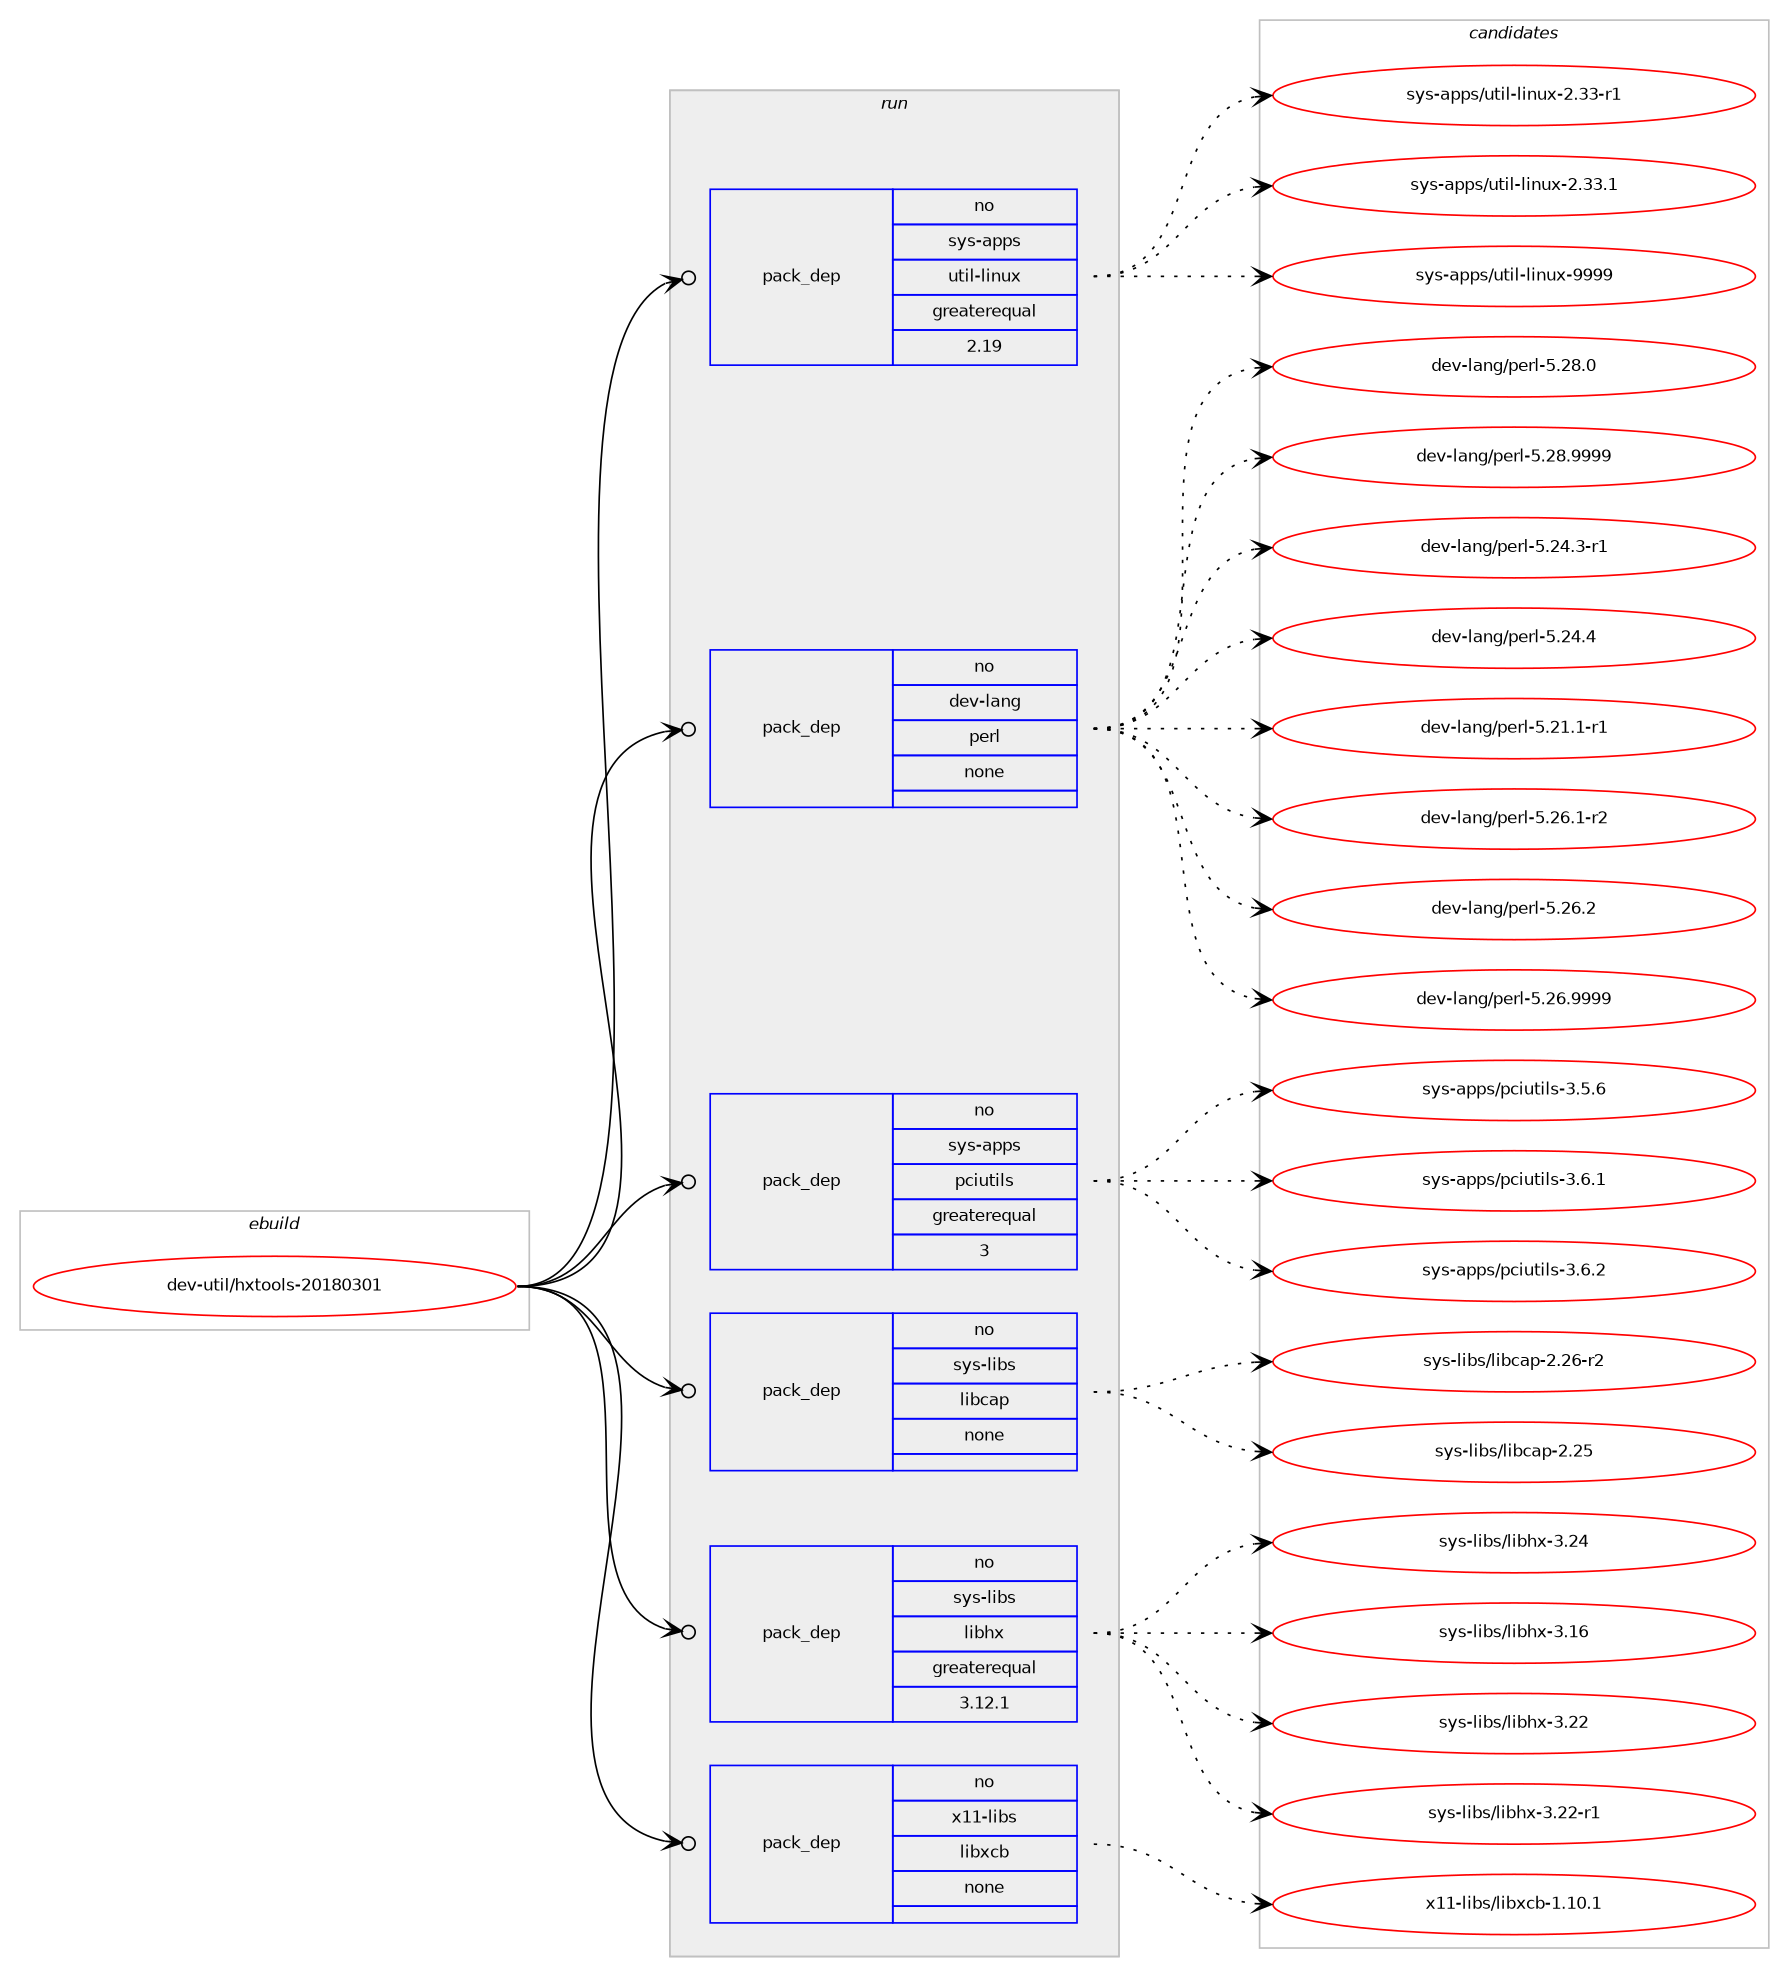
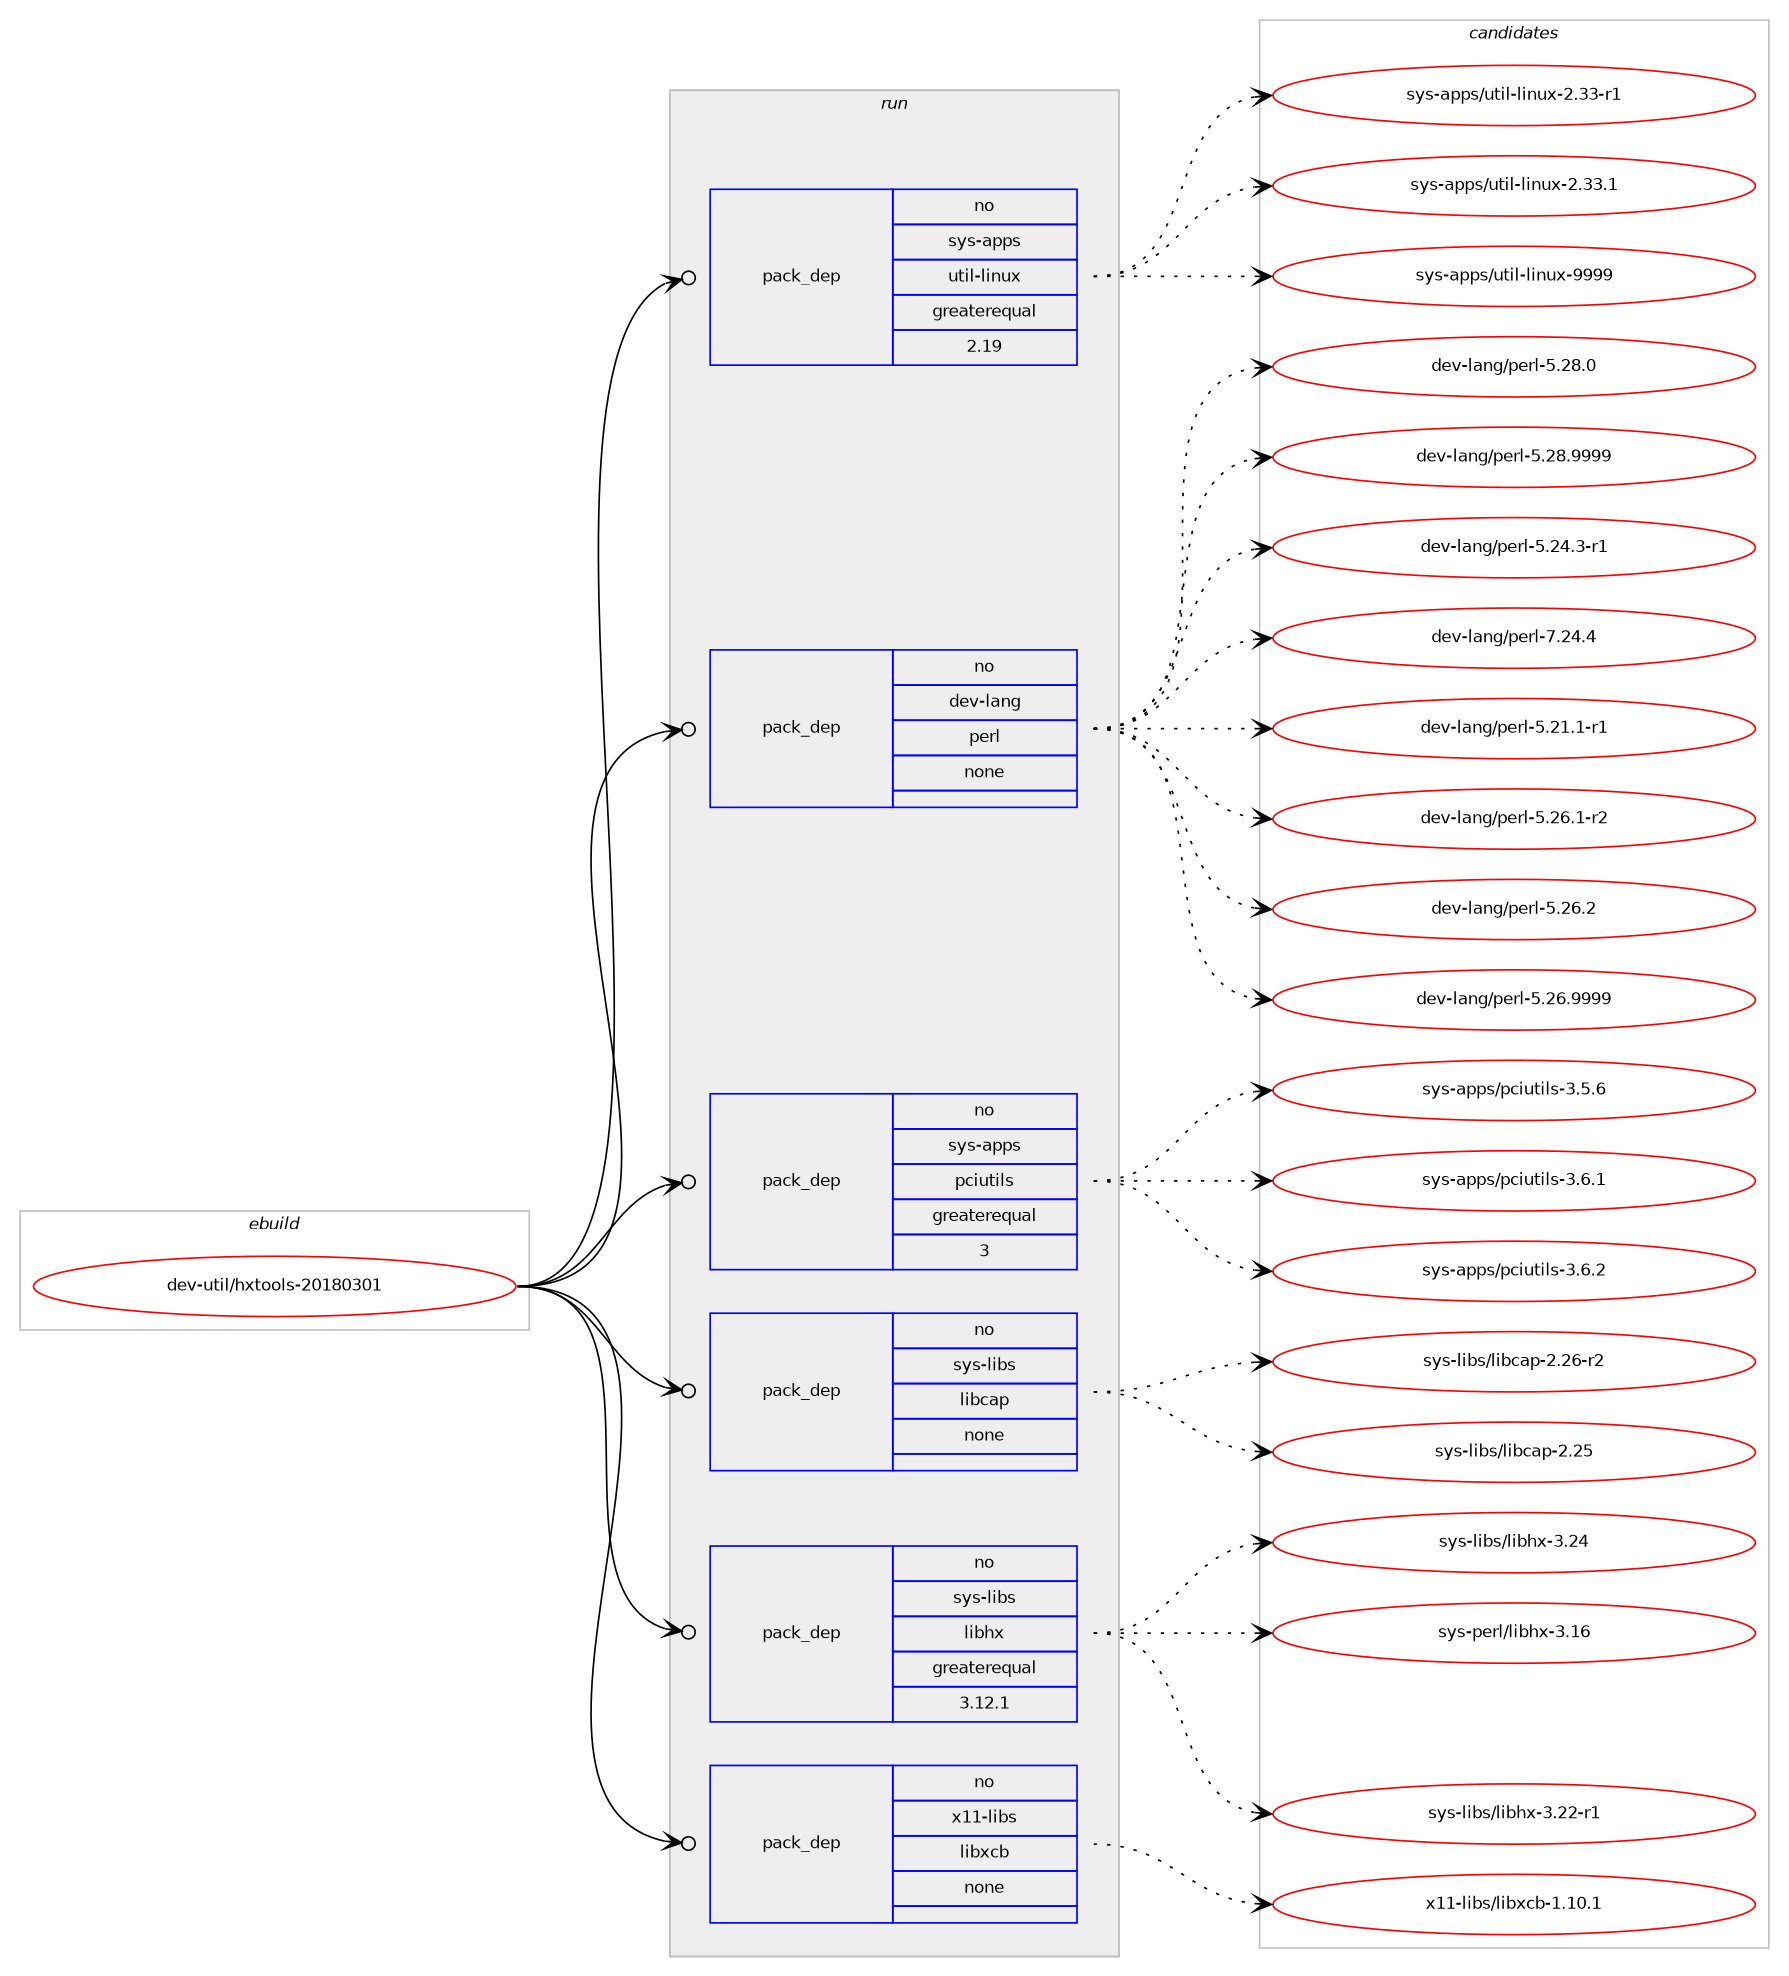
node "dev-lang/perl-5.24.4": label "dev-lang/perl-5.24.4" -> "dev-lang/perl-7.24.4"
node "sys-libs/libhx-3.16": label "sys-libs/libhx-3.16" -> "sys-perl/libhx-3.16"
node "sys-libs/libhx-3.22": removed
